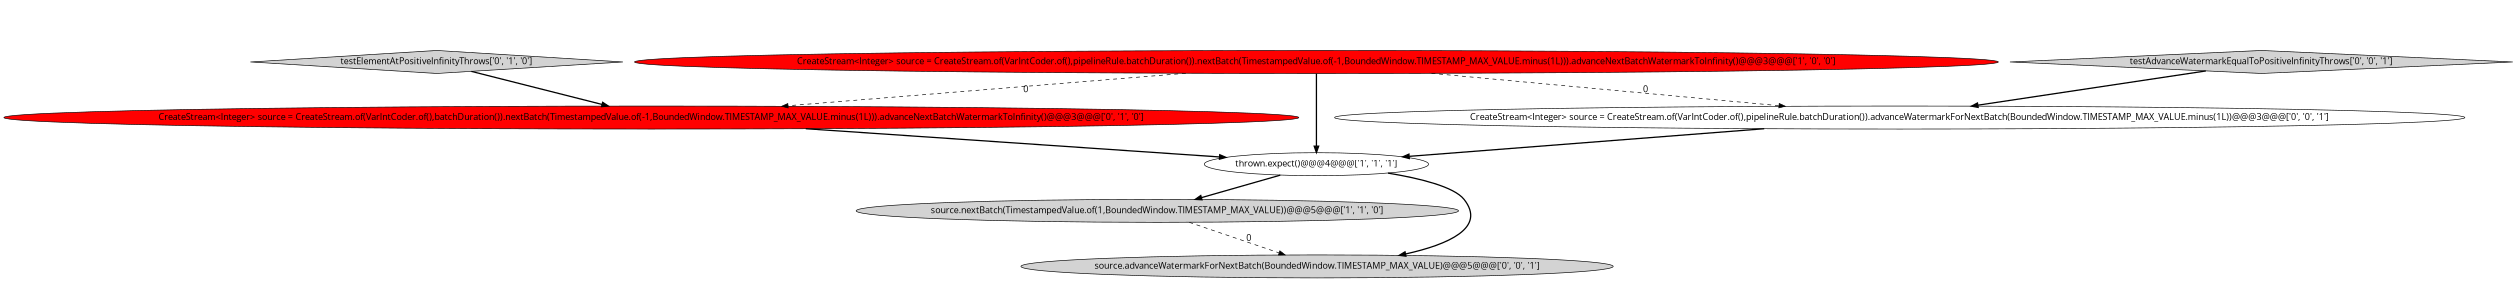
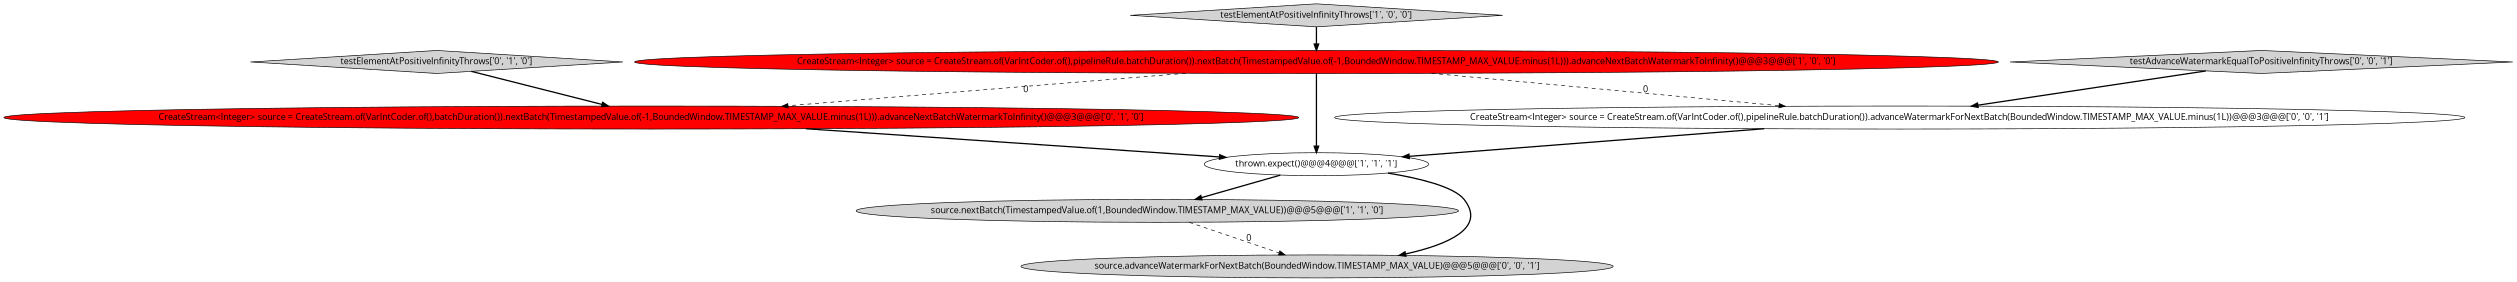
node "testElementAtPositiveInfinityThrows['1', '0', '0']": added
